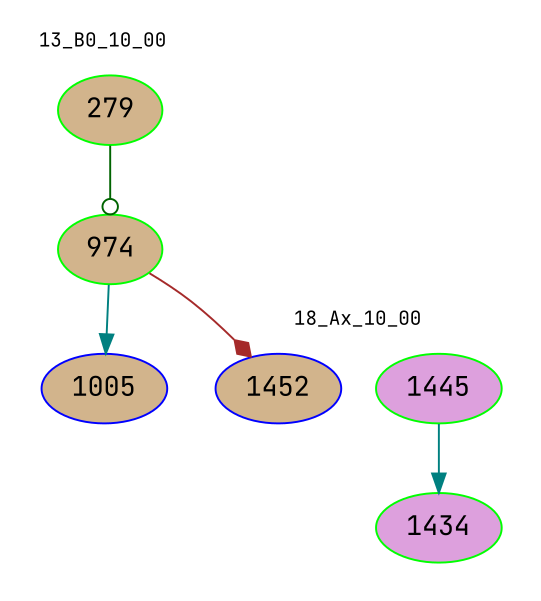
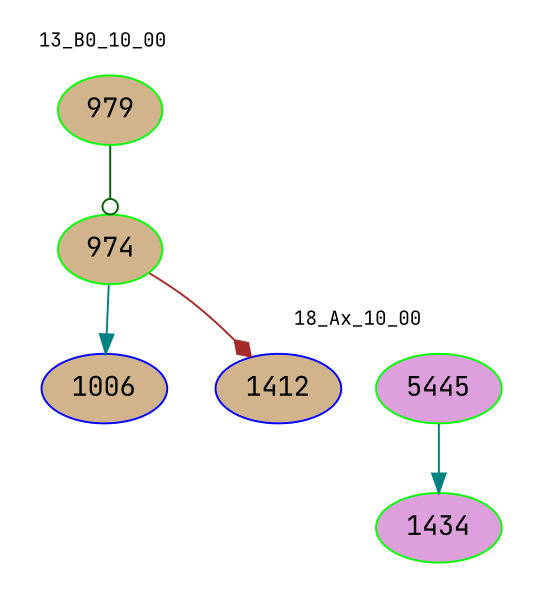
node "279": label "279" -> "979"
node "1005": label "1005" -> "1006"
node "1452": label "1452" -> "1412"
node "1445": label "1445" -> "5445"
